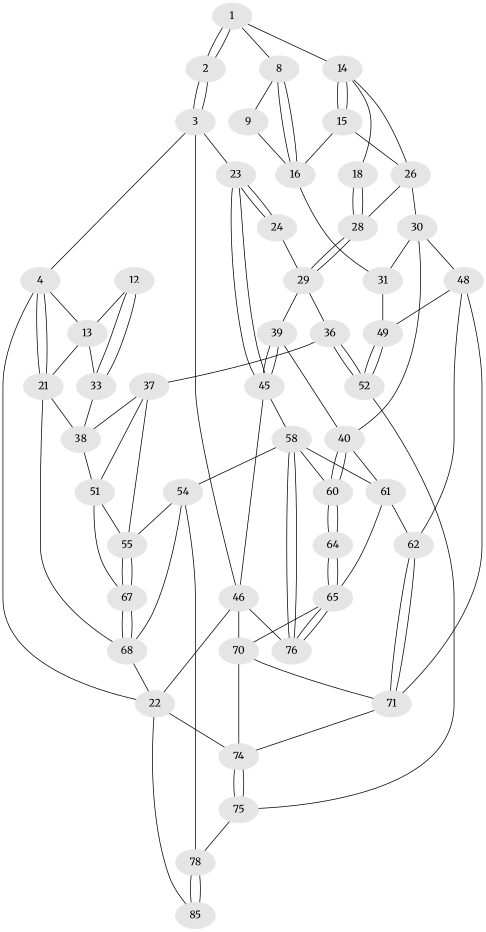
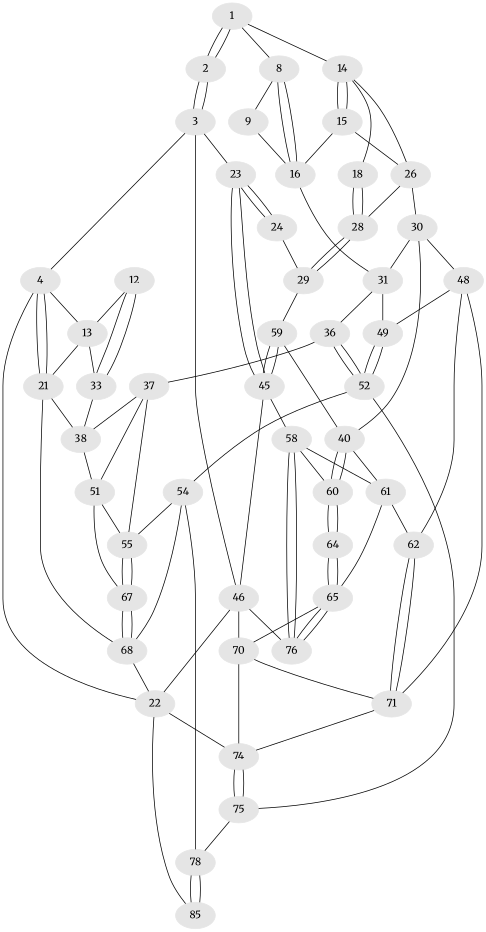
edge "29" -- "36": now "31" -- "36"
node "39": label "39" -> "59"
edge "58" -- "54": now "52" -- "54"
